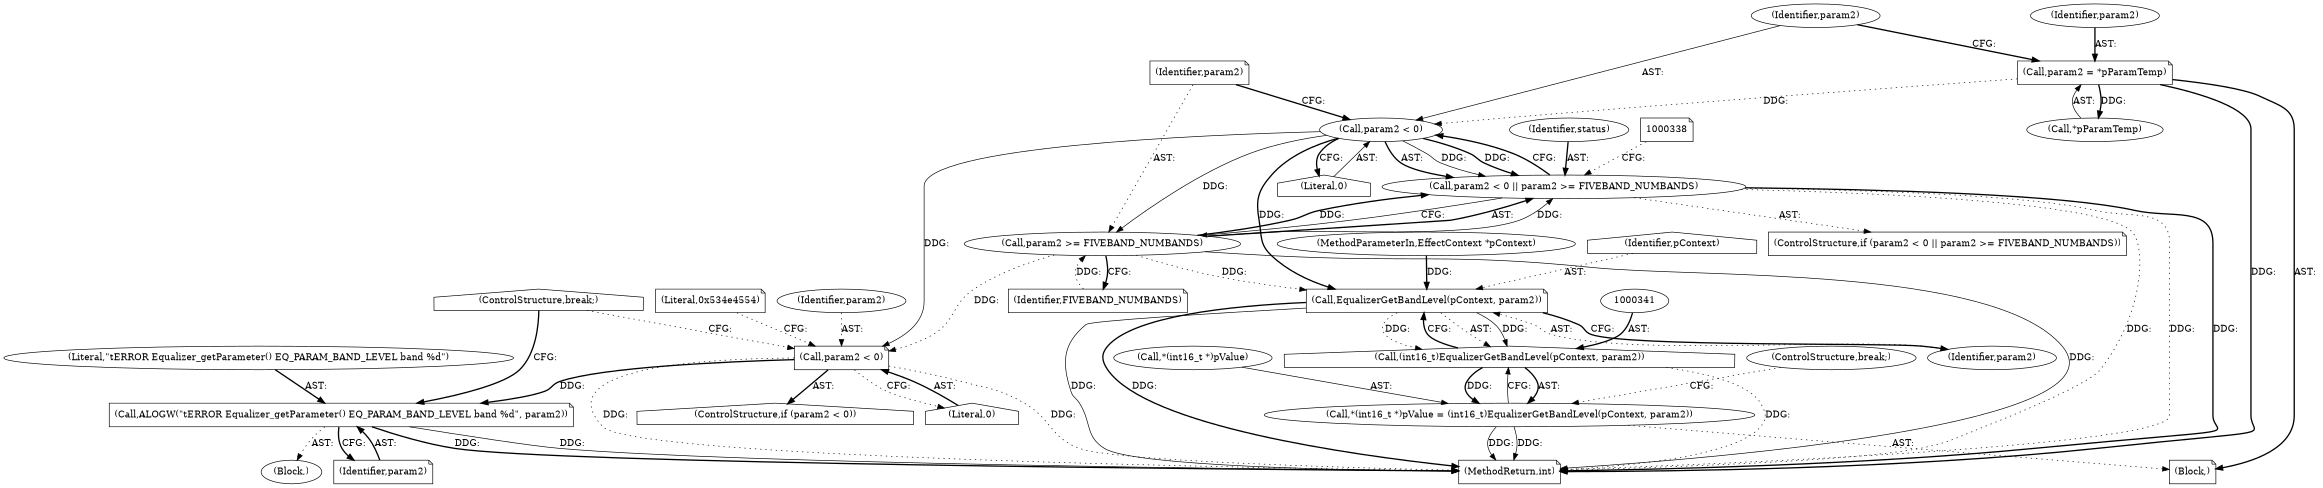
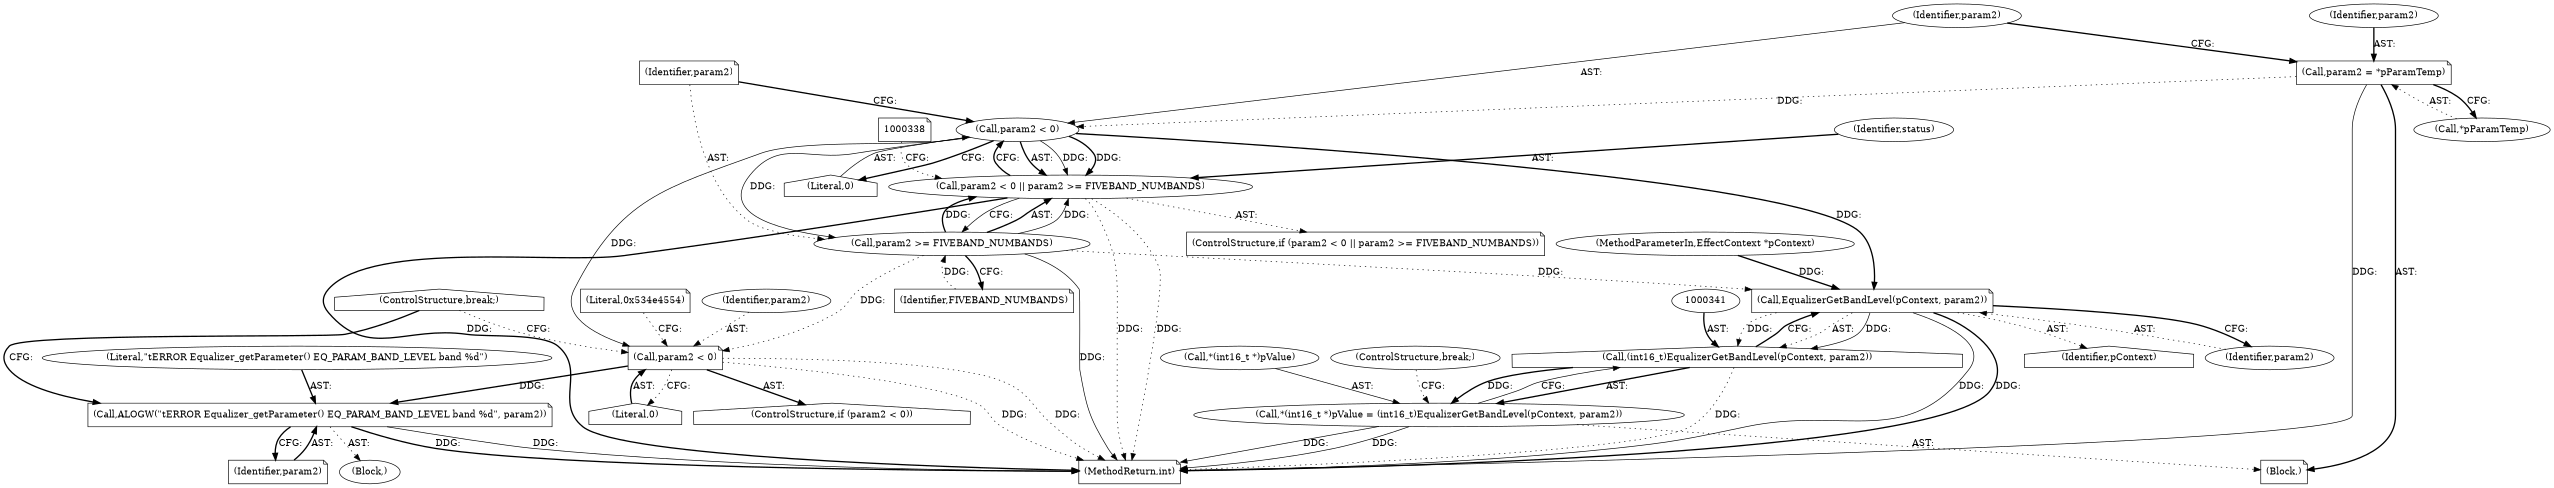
edge "(Call,param2 = *pParamTemp)" -> "(Call,*pParamTemp)": label "DDG: " -> "CFG: "
edge "(Call,*pParamTemp)" -> "(Call,param2 = *pParamTemp)": style solid -> dotted
edge "(Identifier,pContext)" -> "(Call,EqualizerGetBandLevel(pContext, param2))": reversed
edge "(Call,param2 = *pParamTemp)" -> "(MethodReturn,int)": style bold -> solid
